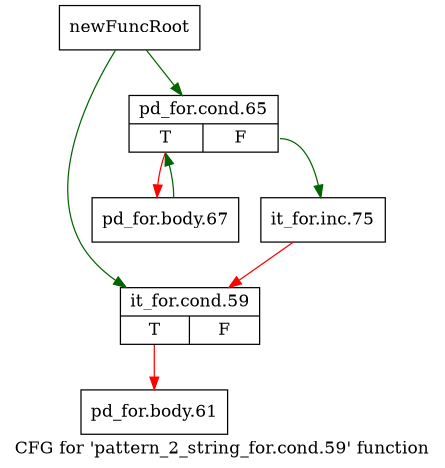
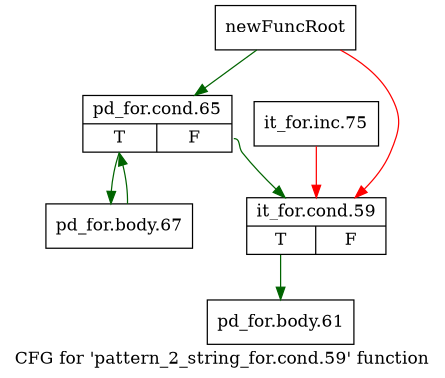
edge "pd_for.cond.65" -> "it_for.inc.75": now "pd_for.cond.65" -> "it_for.cond.59"
edge "newFuncRoot" -> "it_for.cond.59": color darkgreen -> red
edge "pd_for.cond.65" -> "pd_for.body.67": color red -> darkgreen
edge "it_for.cond.59" -> "pd_for.body.61": color red -> darkgreen
